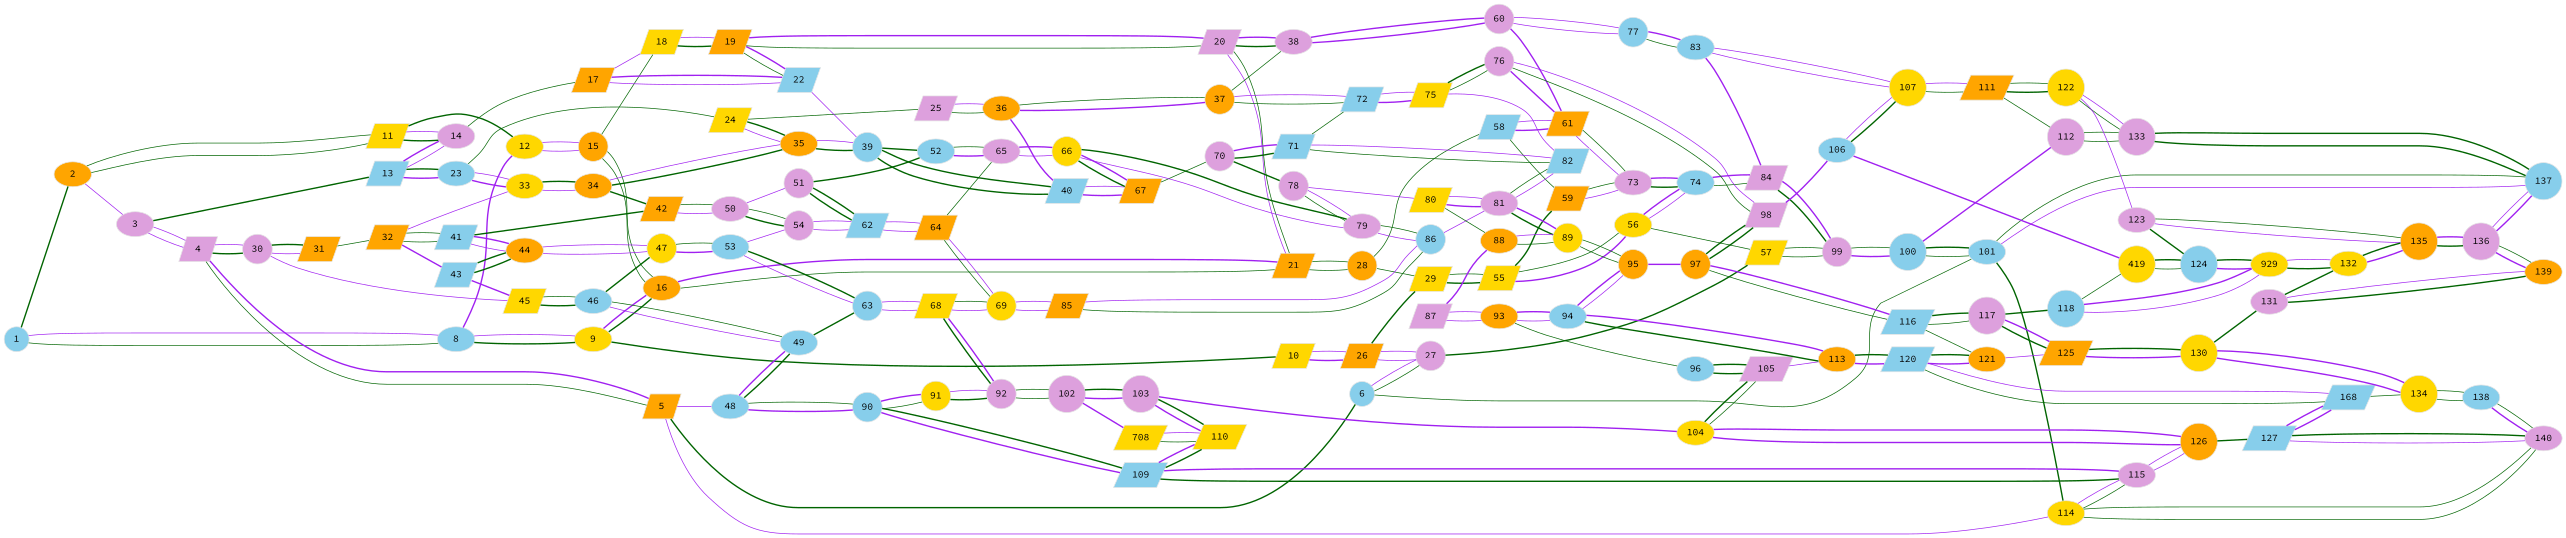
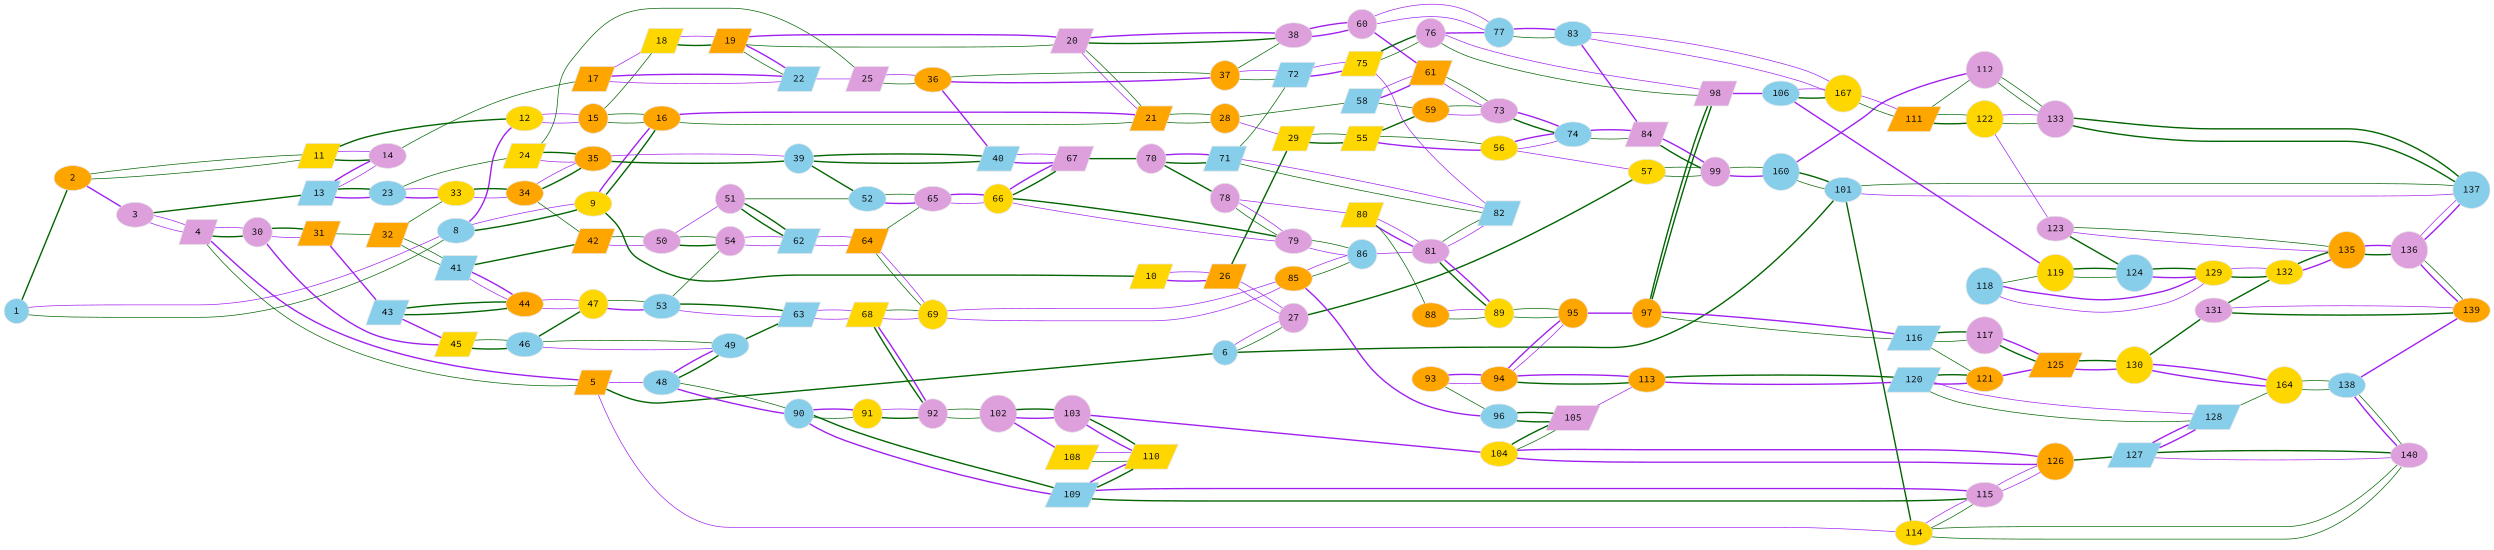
node "107": label "107" -> "167"
edge "76" -- "61": now "76" -- "77"
edge "22" -- "39": now "22" -- "25"
edge "52" -- "51": style bold -> solid
edge "70" -- "67": style solid -> bold
node "67": fillcolor orange -> plum
edge "2" -- "3": style solid -> bold
edge "34" -- "42": style bold -> solid
node "59": shape parallelogram -> ellipse
edge "33" -- "32": color purple -> darkgreen
edge "54" -- "53": color purple -> darkgreen
edge "56" -- "57": color darkgreen -> purple
node "100": label "100" -> "160"
node "57": shape parallelogram -> ellipse
edge "32" -- "43": now "31" -- "43"
node "419": label "419" -> "119"
node "929": label "929" -> "129"
edge "28" -- "29": color darkgreen -> purple
edge "30" -- "45": style solid -> bold
node "63": shape circle -> parallelogram
node "85": shape parallelogram -> ellipse
edge "118" -- "117": removed
node "87": removed
node "94": fillcolor skyblue -> orange
edge "139" -- "138": added
edge "125" -- "121": style solid -> bold
edge "85" -- "96": added
node "134": label "134" -> "164"
node "168": label "168" -> "128"
edge "101" -- "6": style solid -> bold
node "708": label "708" -> "108"
